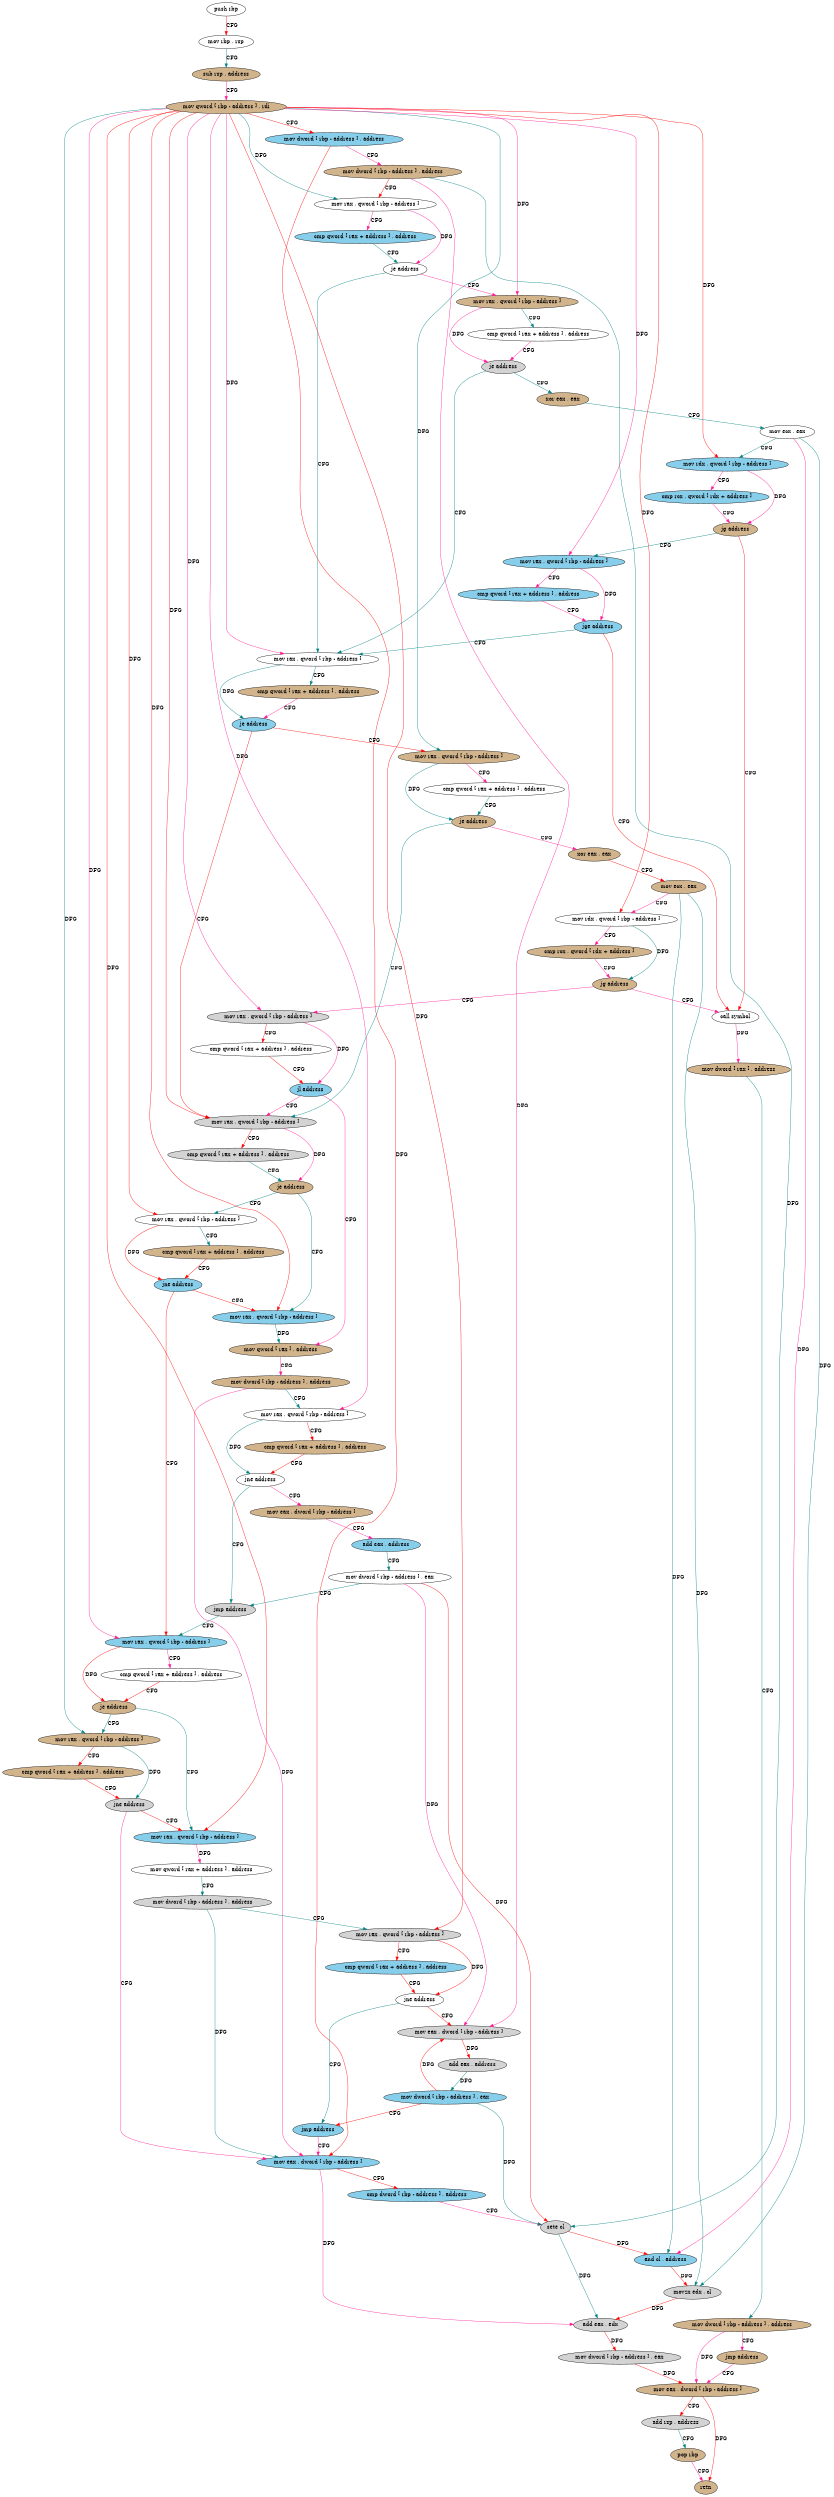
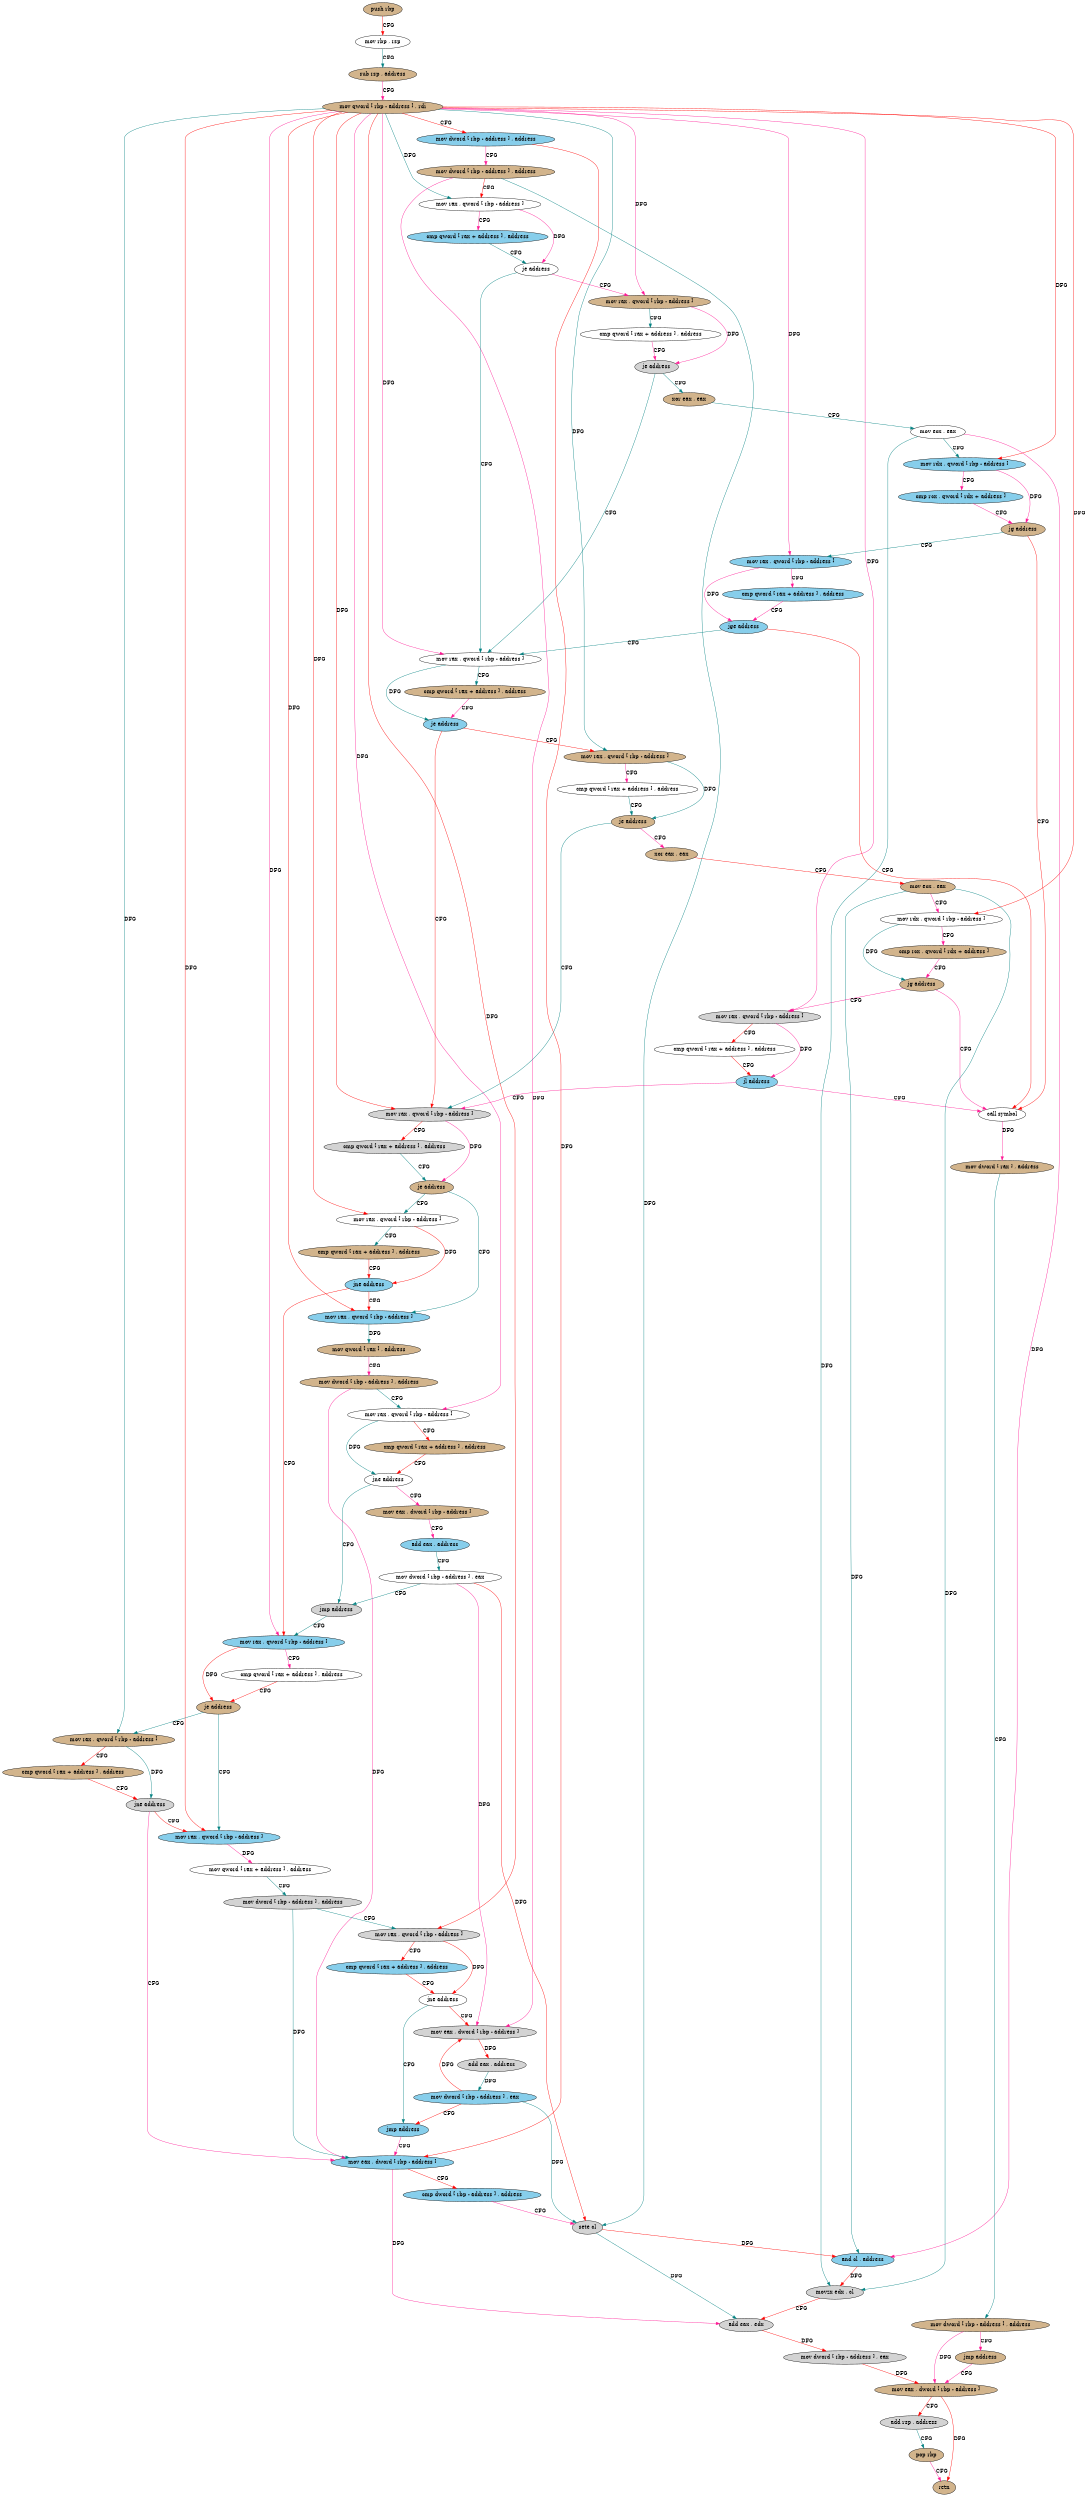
node "push rbp": fillcolor white -> tan
edge "jl address" -> "mov qword [ rax ] , address": now "jl address" -> "call symbol"
edge "movzx edx , cl" -> "add eax , edx": label "DFG" -> "CFG"
